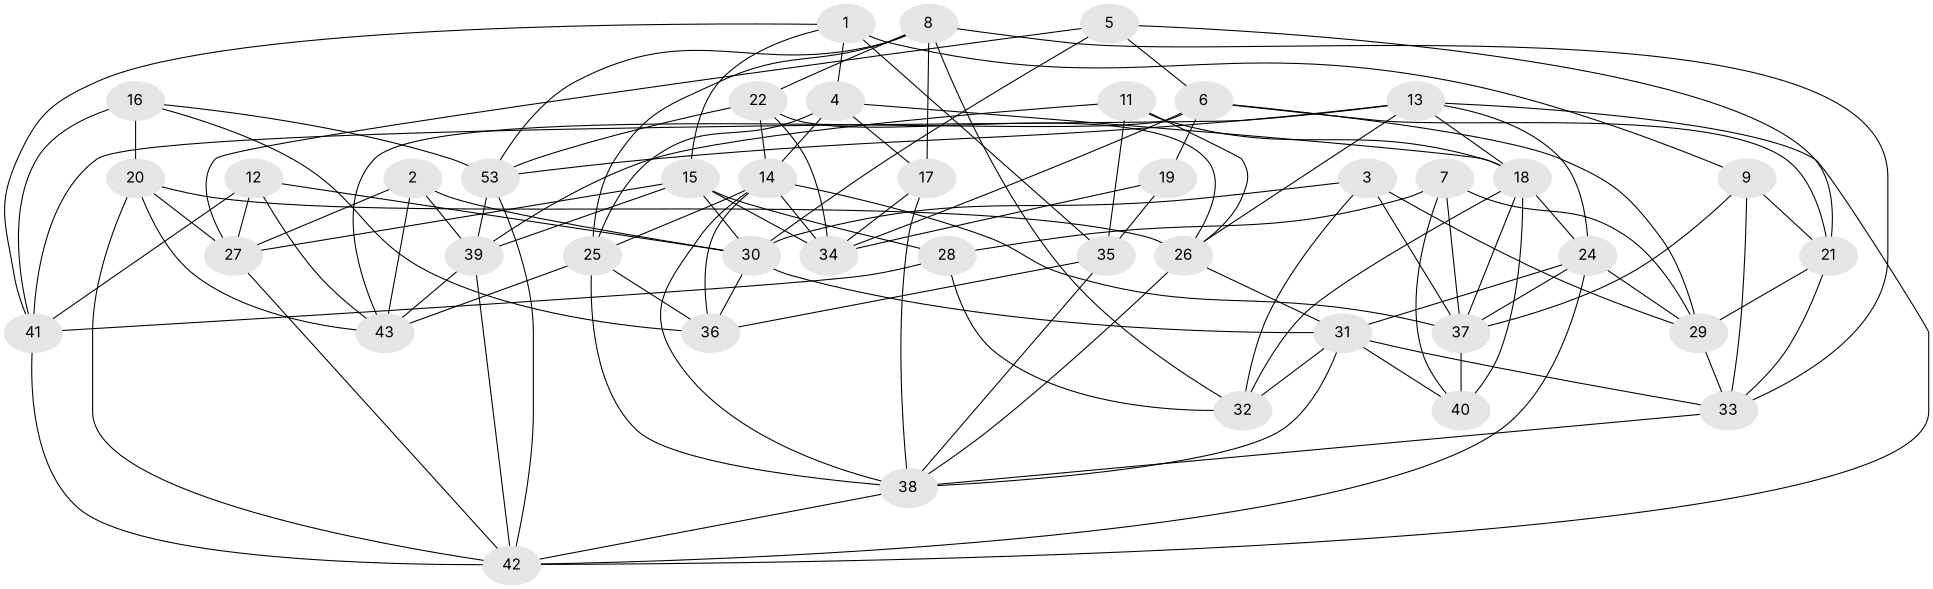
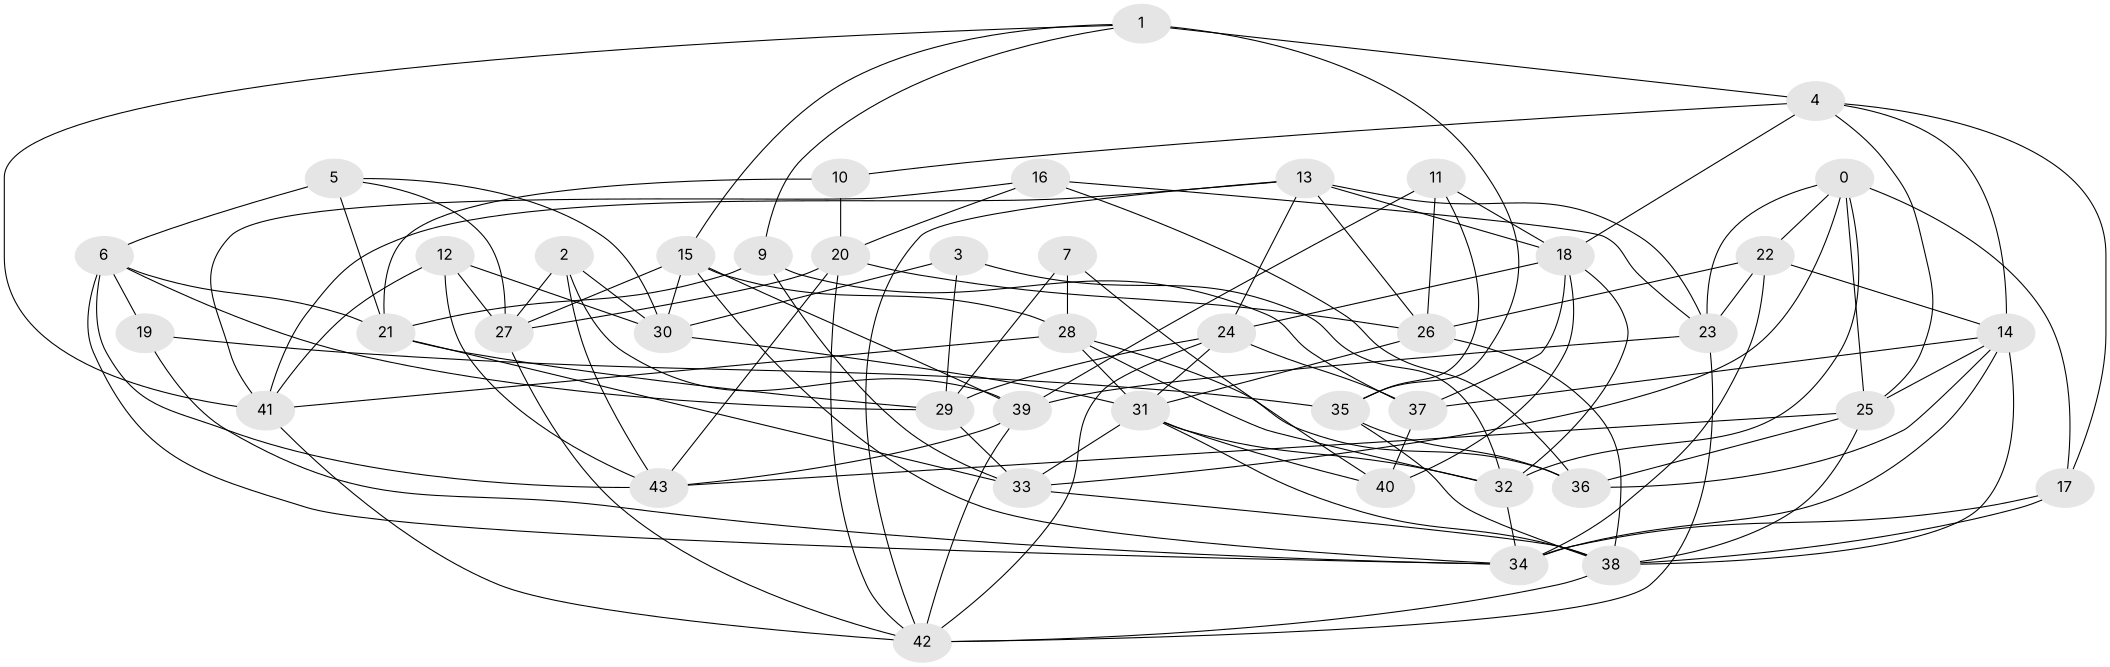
node "8": label "8" -> "0"
node "53": label "53" -> "23"
node "10": added
edge "3" -- "37": removed
edge "7" -- "37": removed
edge "30" -- "36": now "28" -- "36"
edge "28" -- "31": added
edge "32" -- "34": added
